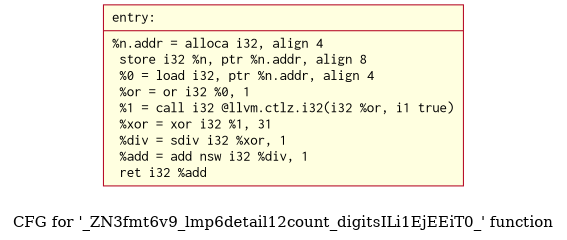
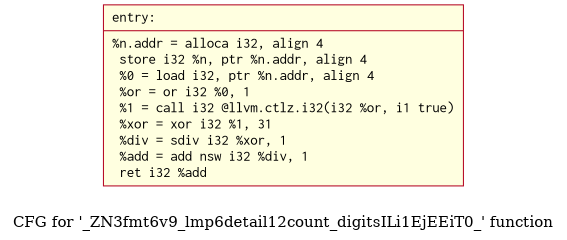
node "entry:": text "store i32 %n, ptr %n.addr, align 8" -> "store i32 %n, ptr %n.addr, align 4"
